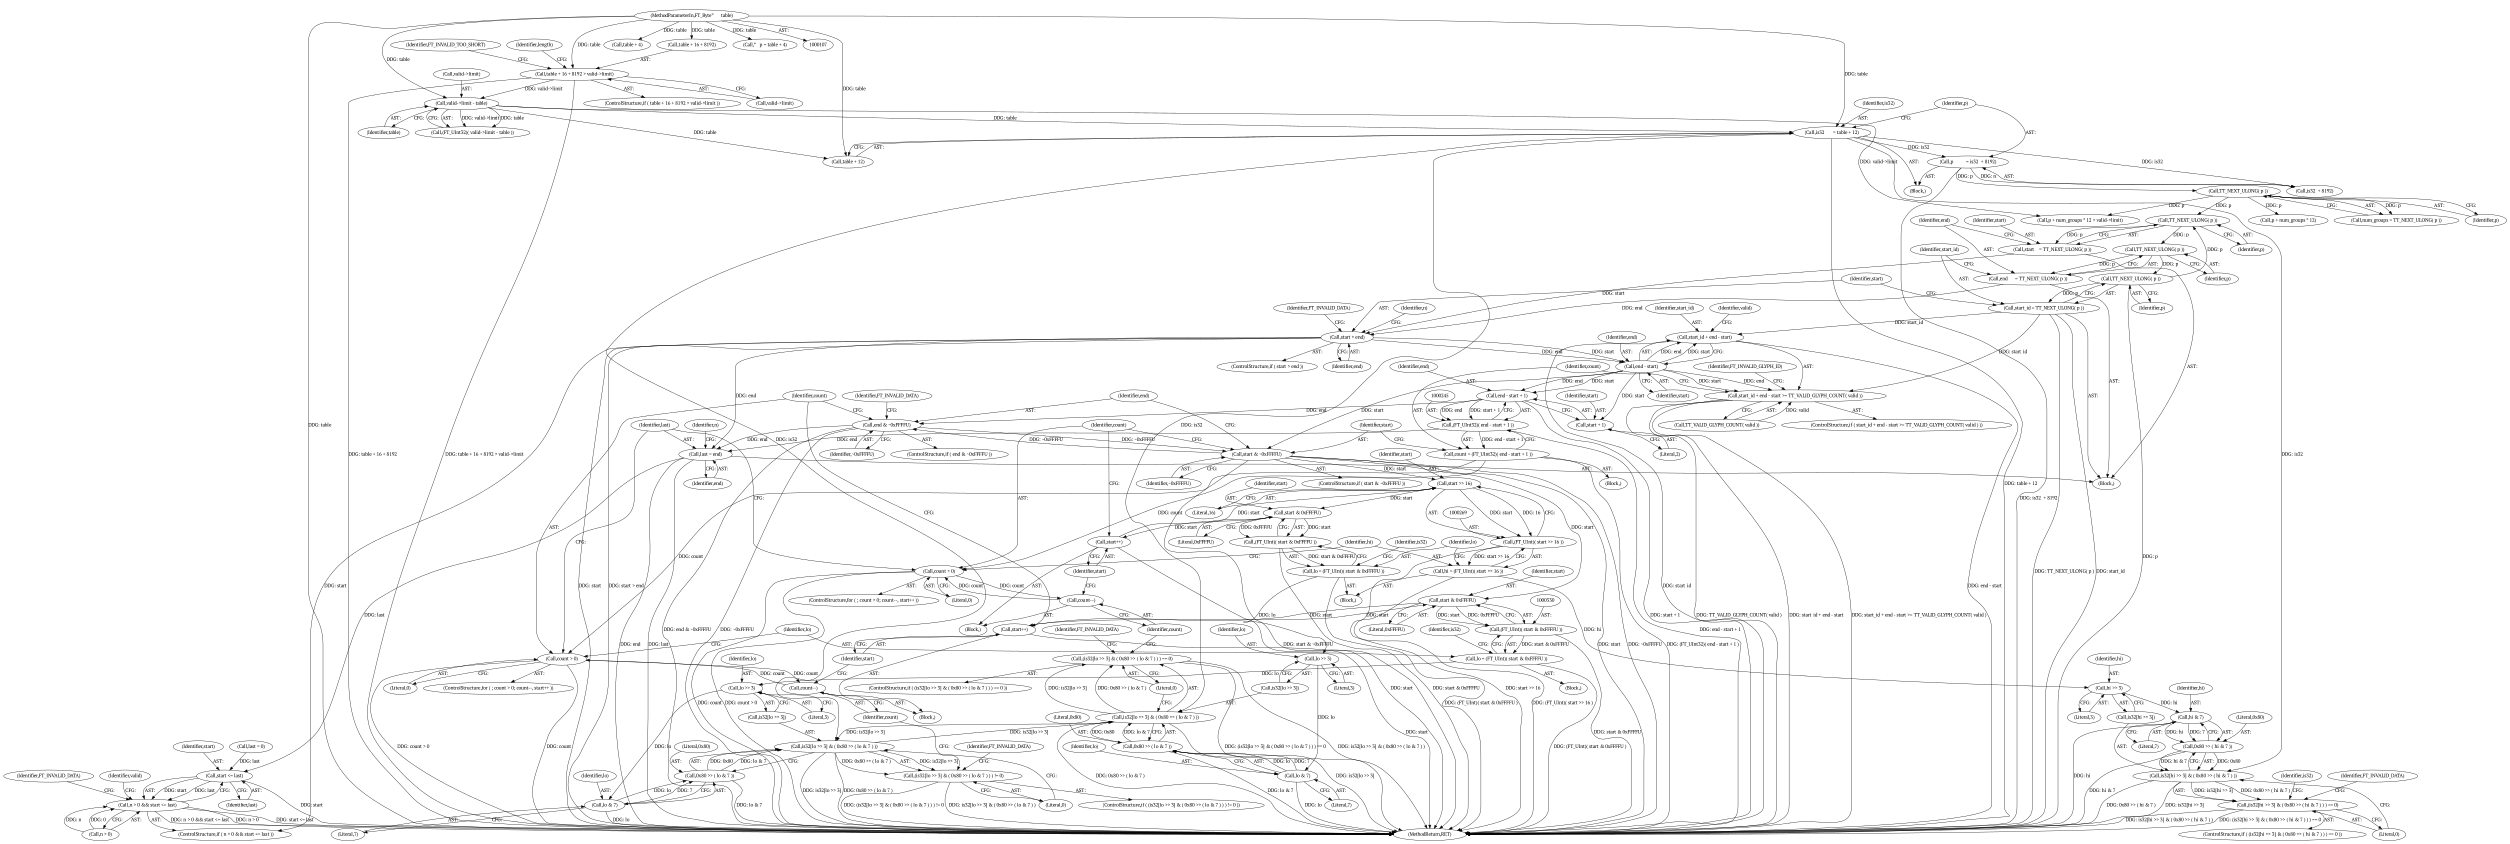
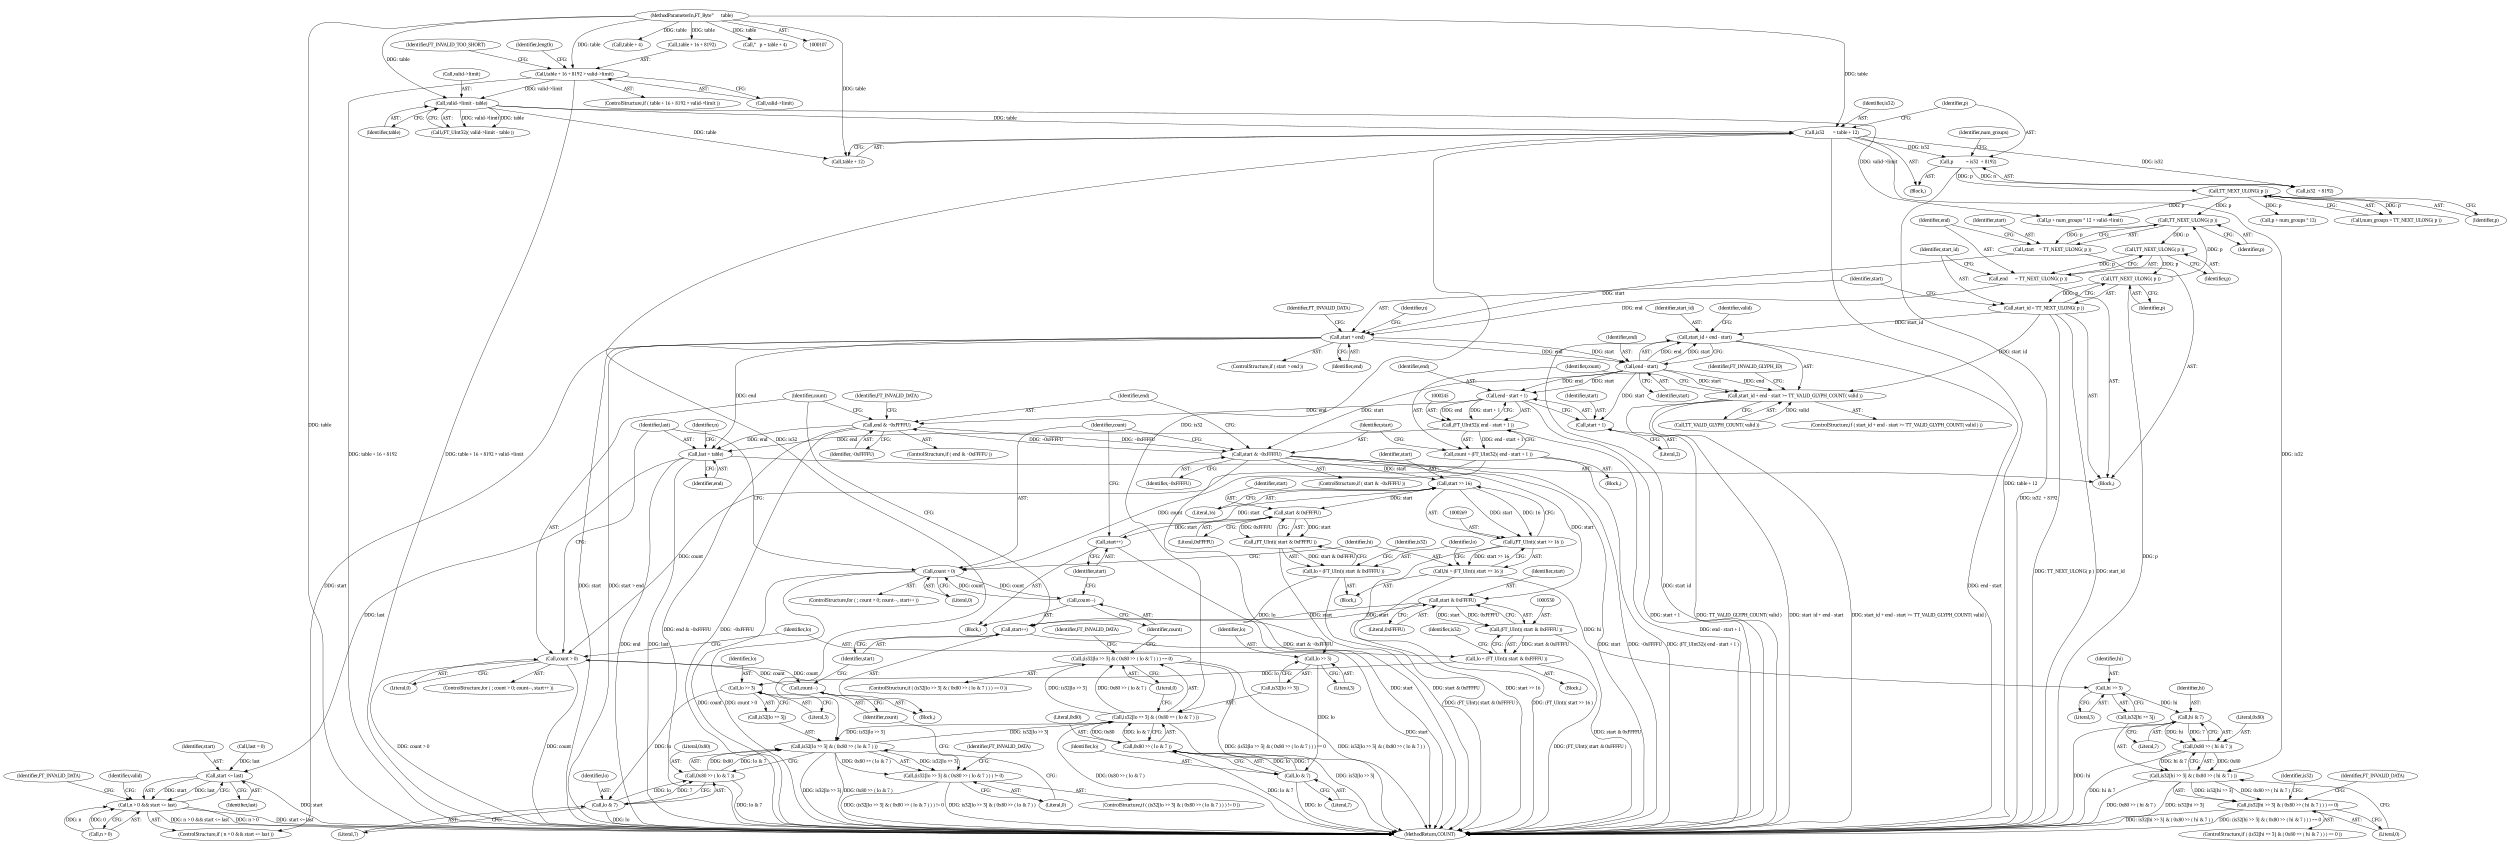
node "(Identifier,num_groups)": added
node "(Call,last = end)": label "(Call,last = end)" -> "(Call,last = table)"
node "(MethodReturn,RET)": label "(MethodReturn,RET)" -> "(MethodReturn,COUNT)"
